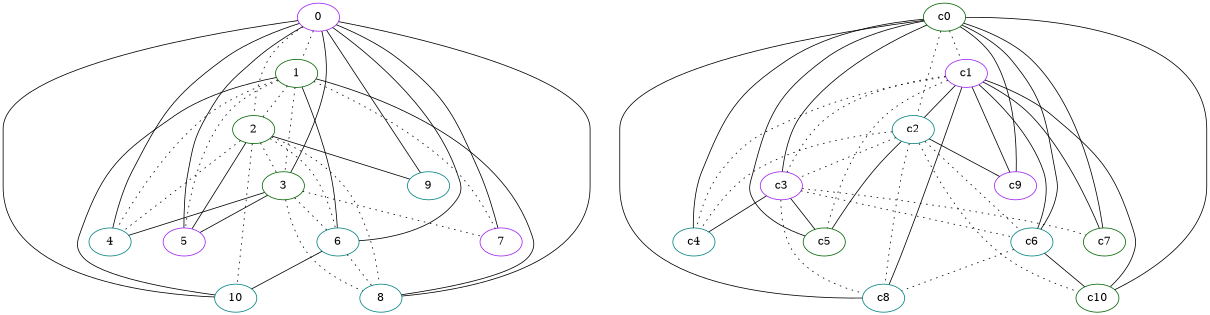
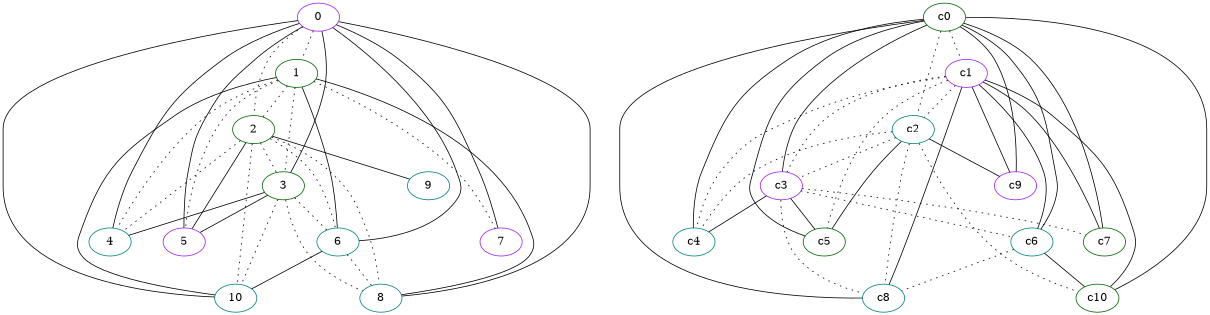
edge "c1" -- "c2": style solid -> dotted
edge "0" -- "9": removed
edge "c2" -- "c6": removed
edge "3" -- "7": now "3" -- "10"
